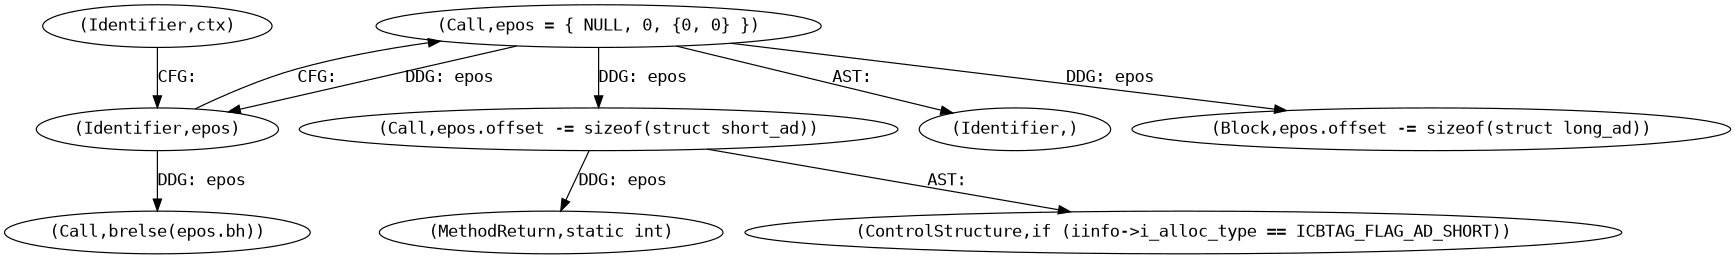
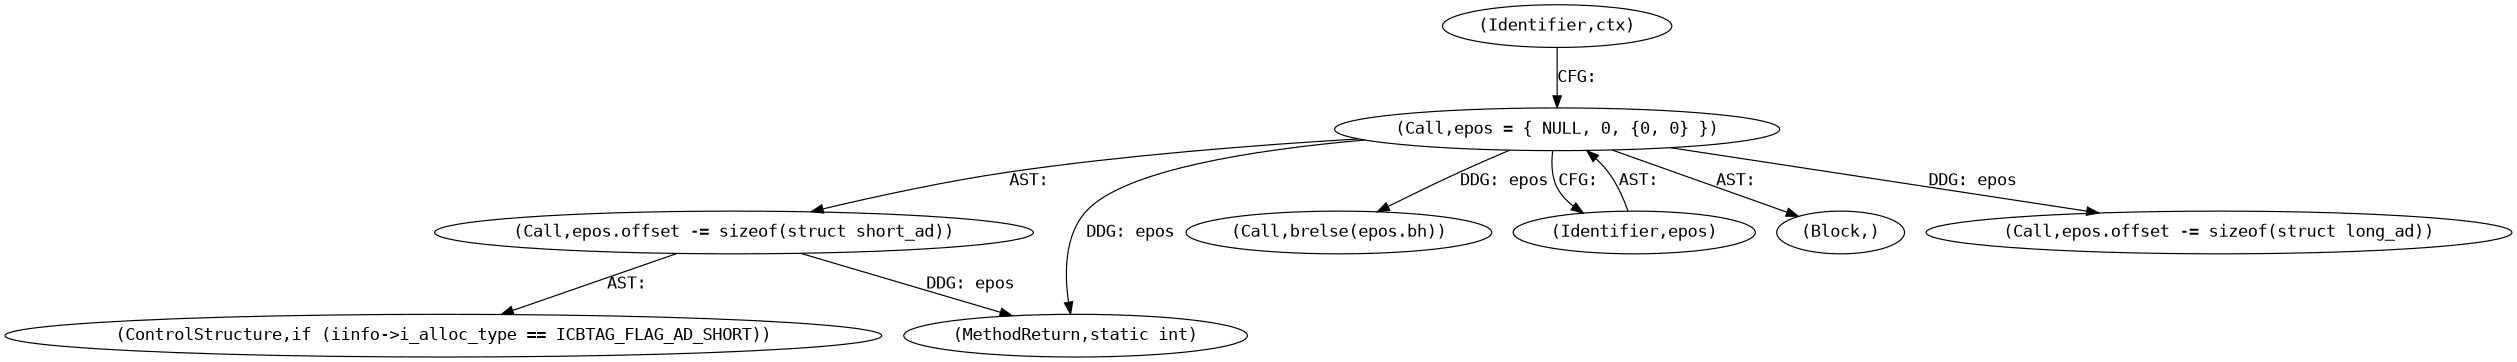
edge "(Identifier,ctx)" -> "(Identifier,epos)": now "(Identifier,ctx)" -> "(Call,epos = { NULL, 0, {0, 0} })"
edge "(Identifier,epos)" -> "(Call,epos = { NULL, 0, {0, 0} })": label "CFG: " -> "AST: "
edge "(Call,epos = { NULL, 0, {0, 0} })" -> "(Identifier,epos)": label "DDG: epos" -> "CFG: "
edge "(Call,epos = { NULL, 0, {0, 0} })" -> "(Call,epos.offset -= sizeof(struct short_ad))": label "DDG: epos" -> "AST: "
node "(Identifier,)": label "(Identifier,)" -> "(Block,)"
node "(Block,epos.offset -= sizeof(struct long_ad))": label "(Block,epos.offset -= sizeof(struct long_ad))" -> "(Call,epos.offset -= sizeof(struct long_ad))"
edge "(Call,epos = { NULL, 0, {0, 0} })" -> "(MethodReturn,static int)": added, label "DDG: epos"
edge "(Identifier,epos)" -> "(Call,brelse(epos.bh))": now "(Call,epos = { NULL, 0, {0, 0} })" -> "(Call,brelse(epos.bh))"
